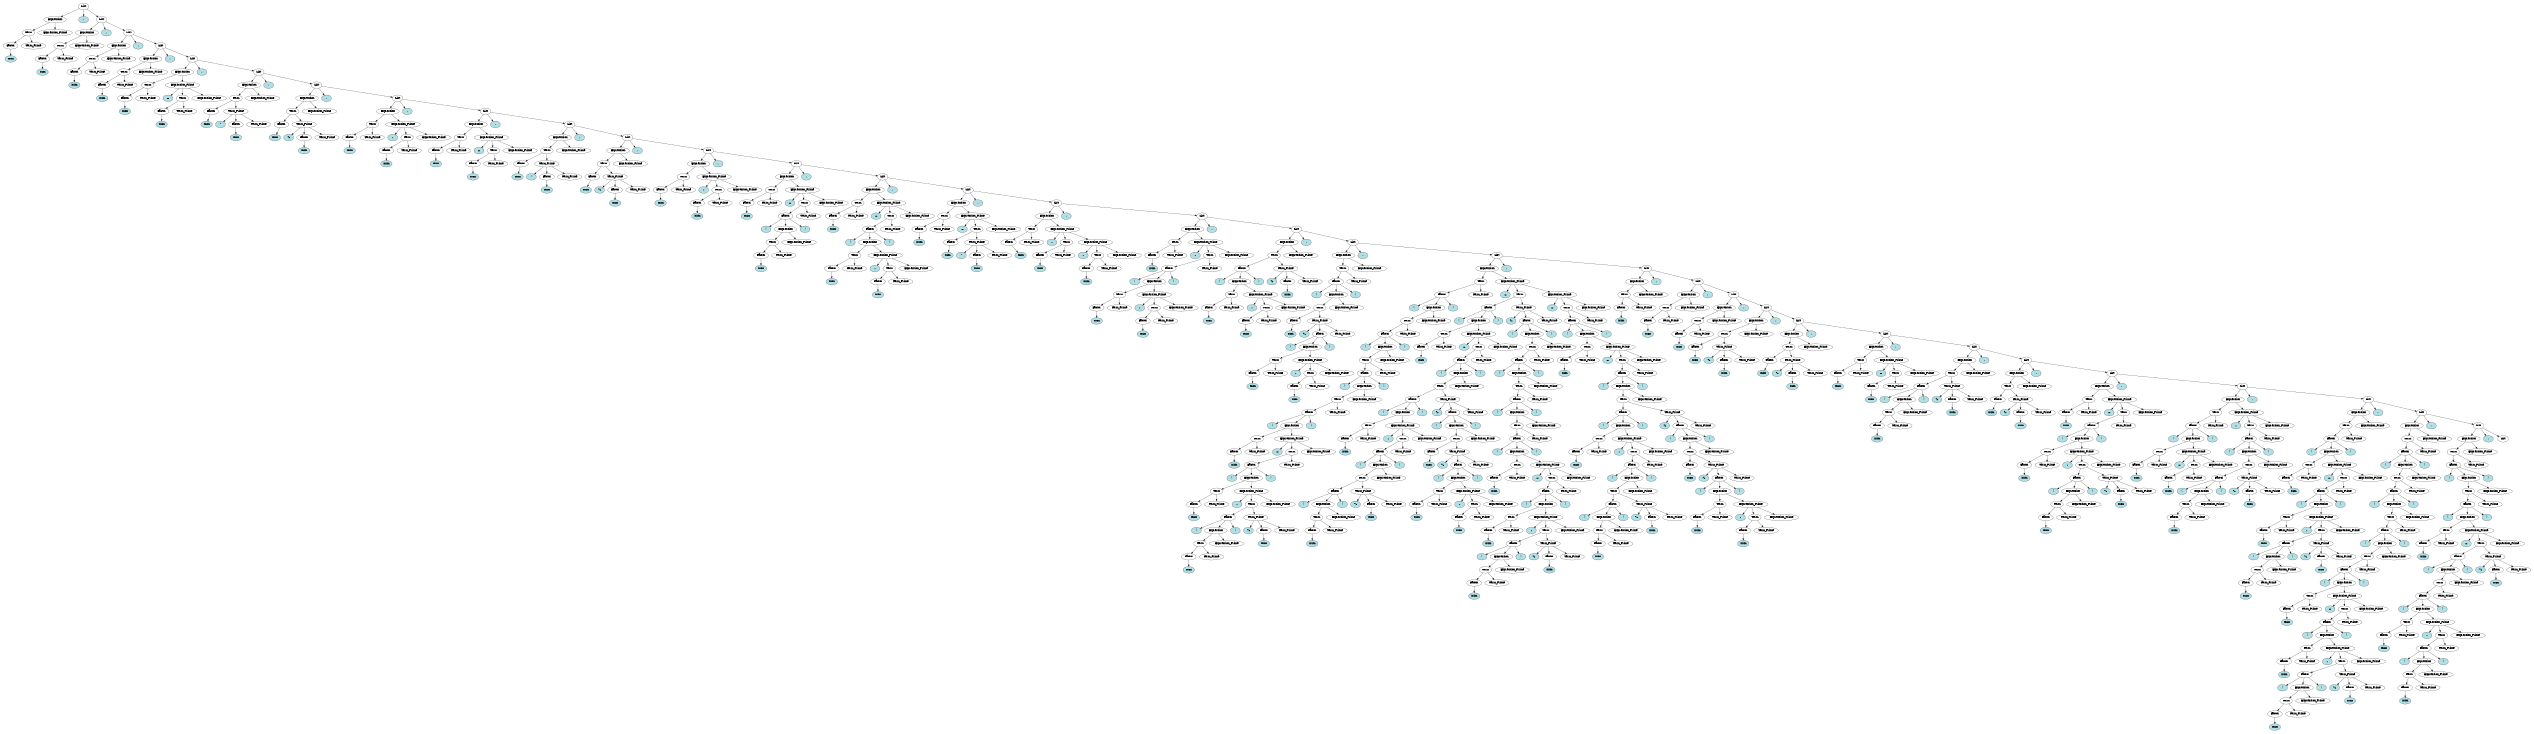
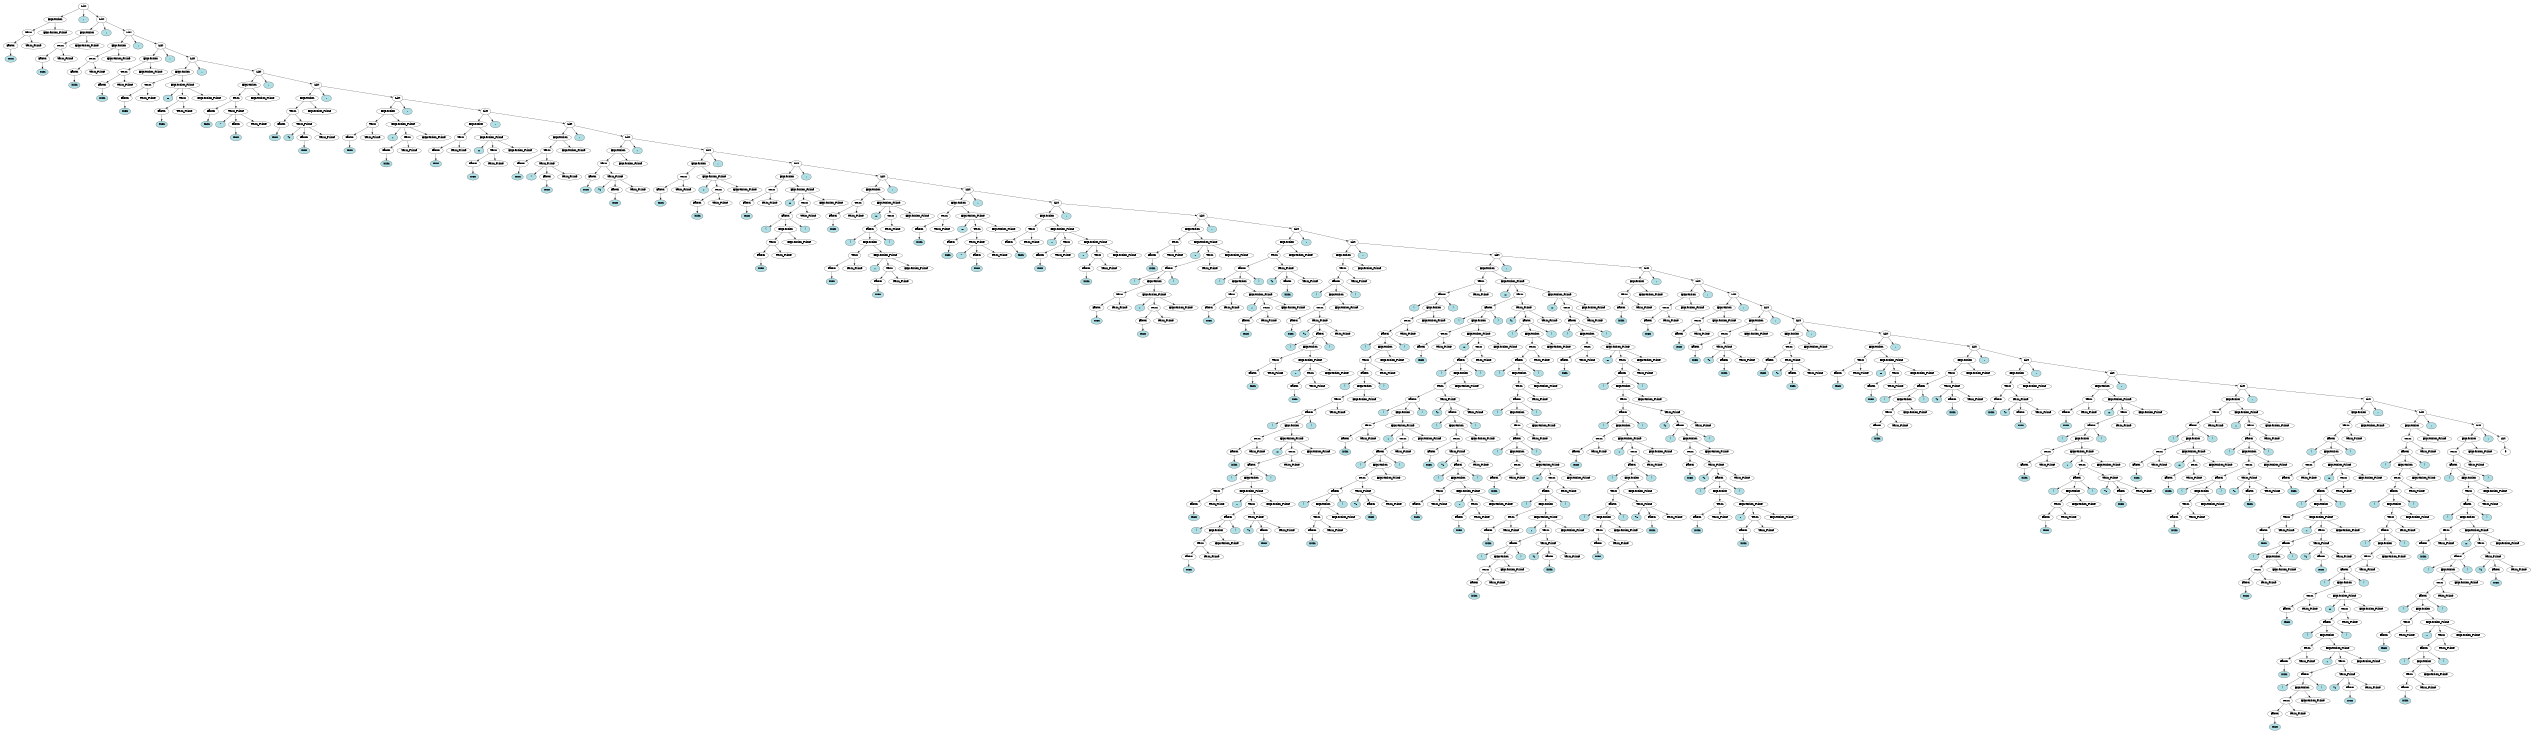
node "e": added
